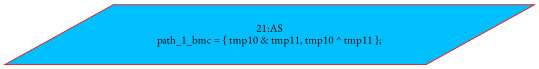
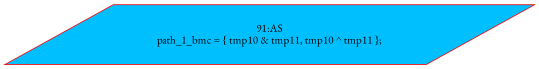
node "21:AS path_1_bmc = { tmp10 & tmp11, tmp10 ^ tmp11 };": label "21:AS path_1_bmc = { tmp10 & tmp11, tmp10 ^ tmp11 };" -> "91:AS path_1_bmc = { tmp10 & tmp11, tmp10 ^ tmp11 };"
